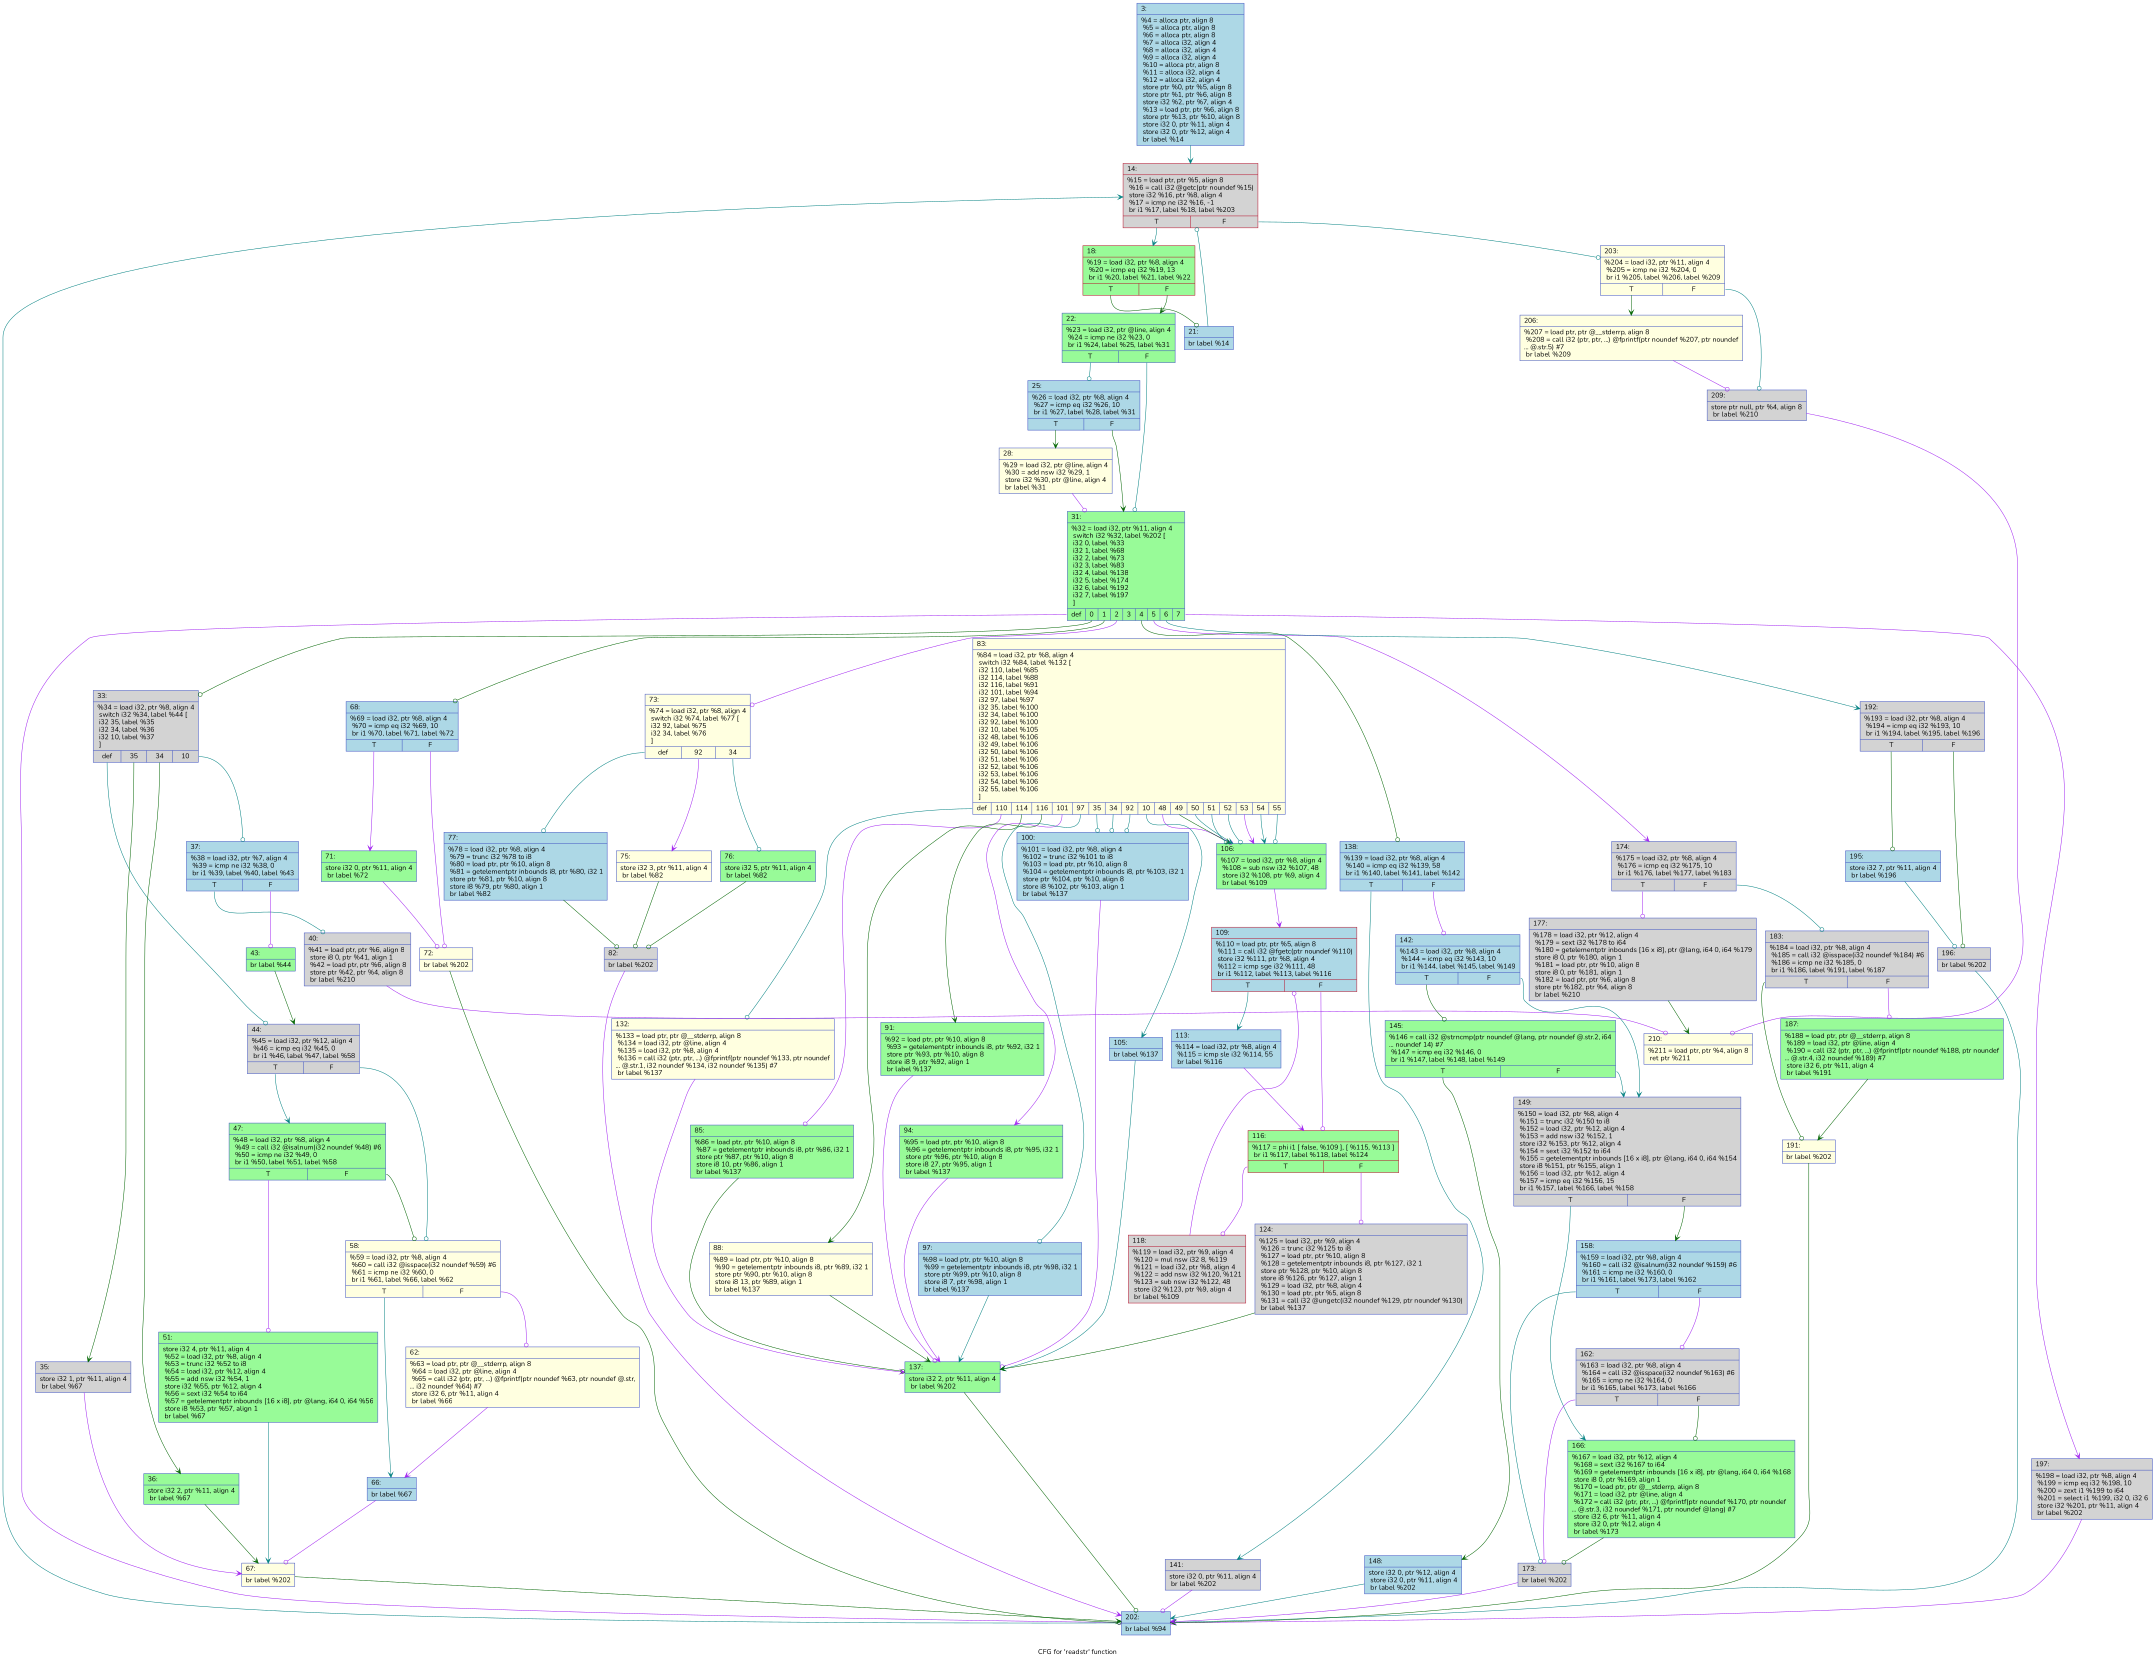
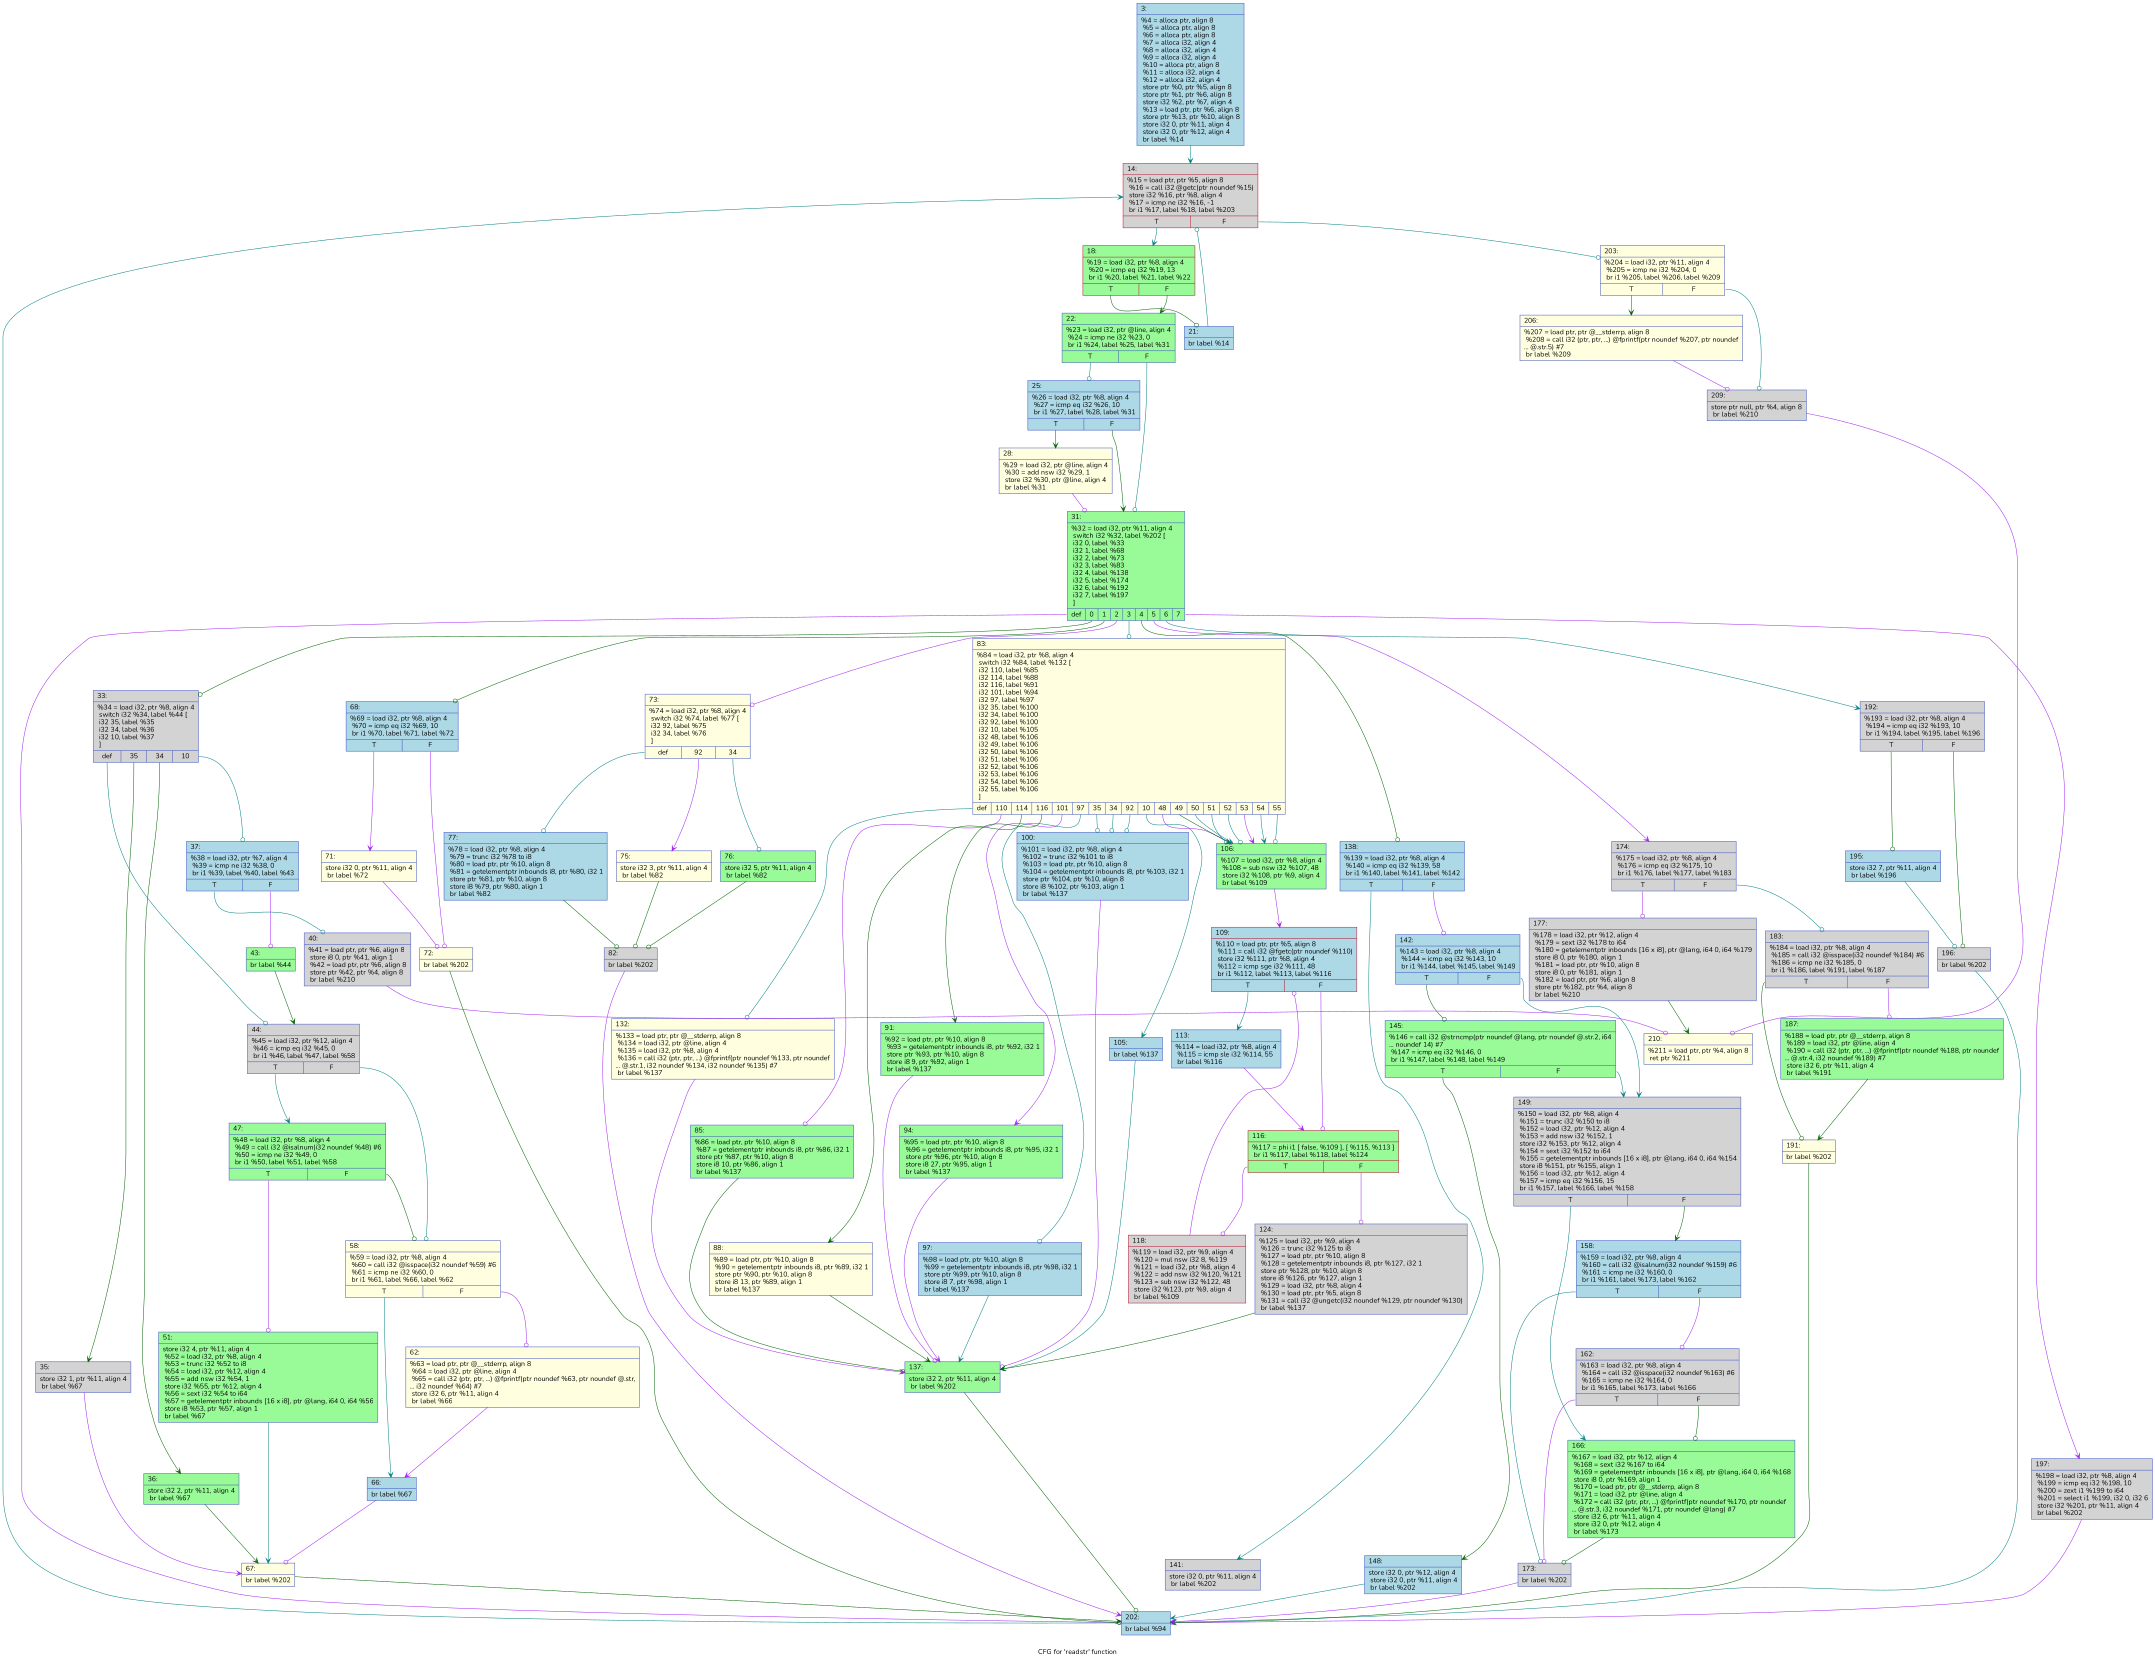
edge "31:" -> "83:": added
node "71:": fillcolor palegreen -> lightyellow
edge "141:" -> "202:": removed
